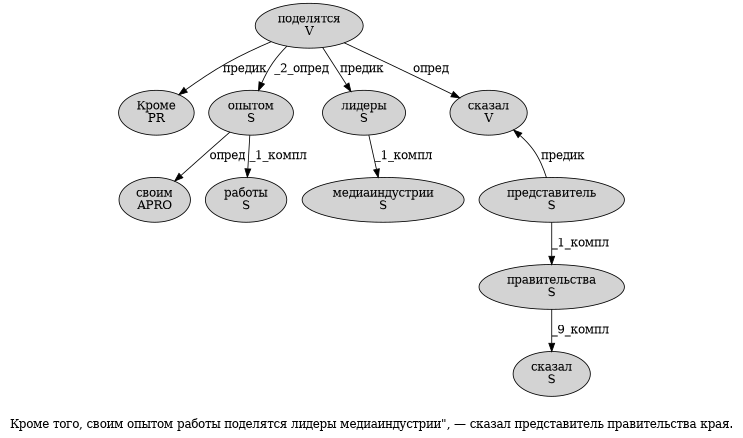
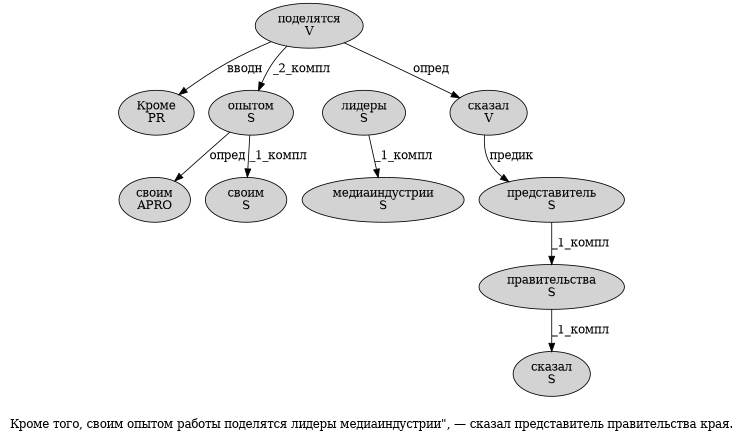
edge "поделятся V" -> "лидеры S": removed, label "предик"
edge "поделятся V" -> "Кроме PR": label "предик" -> "вводн"
edge "поделятся V" -> "опытом S": label "_2_опред" -> "_2_компл"
edge "представитель S" -> "сказал V": reversed
node "работы S": label "работы S" -> "своим S"
edge "правительства S" -> "сказал S": label "_9_компл" -> "_1_компл"
